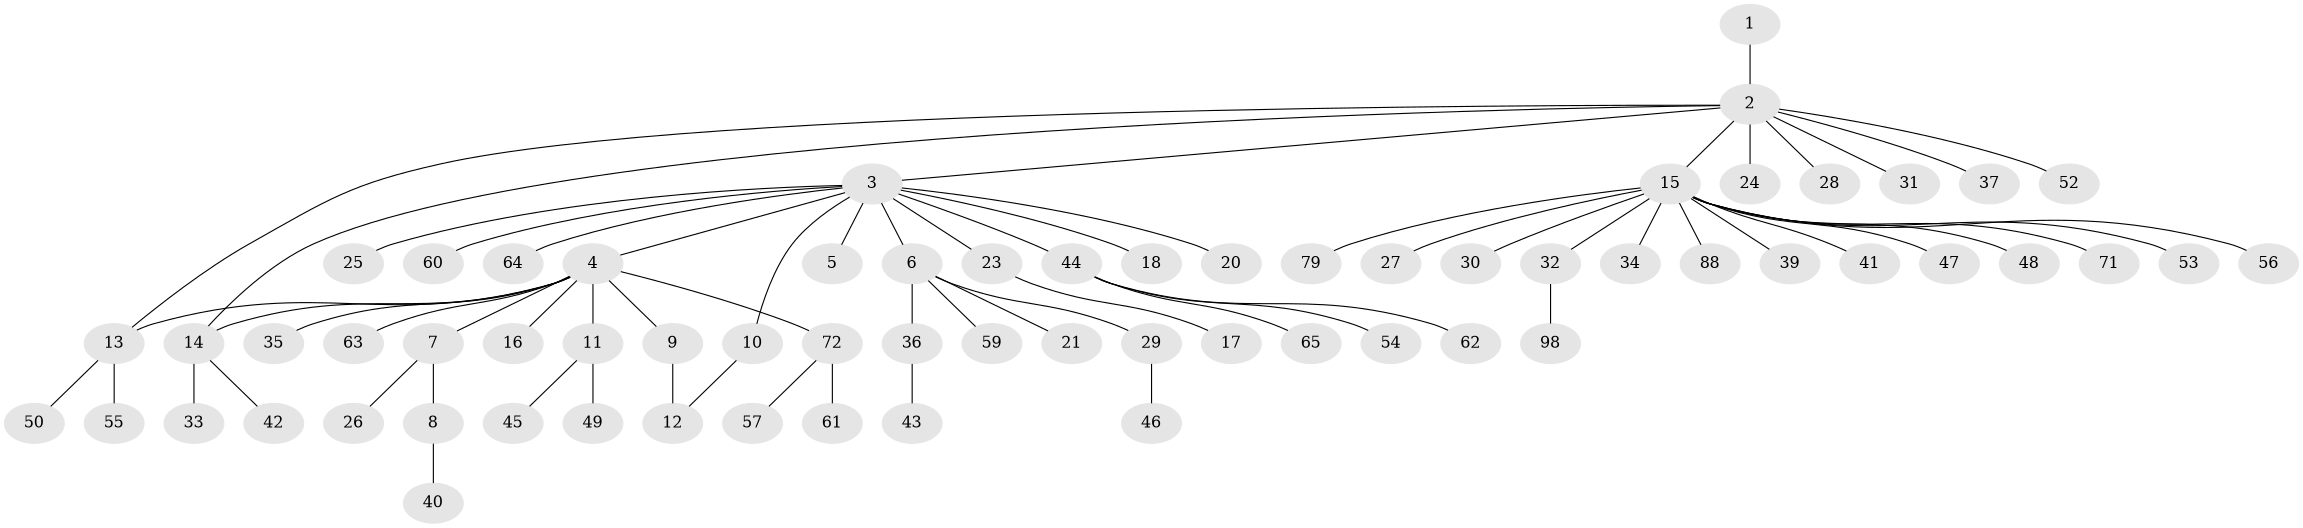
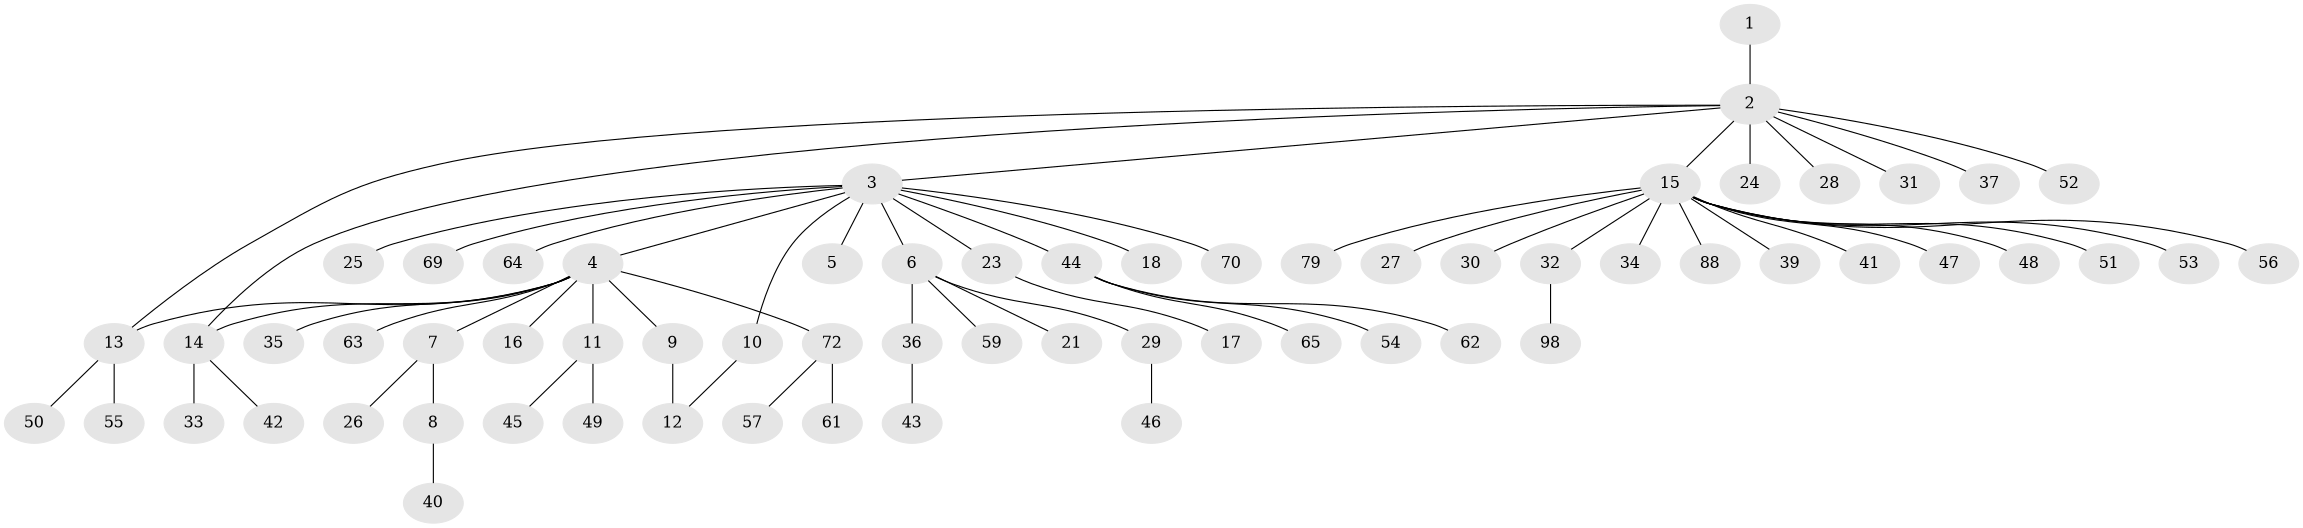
node "60": label "60" -> "69"
node "20": label "20" -> "70"
node "71": label "71" -> "51"
